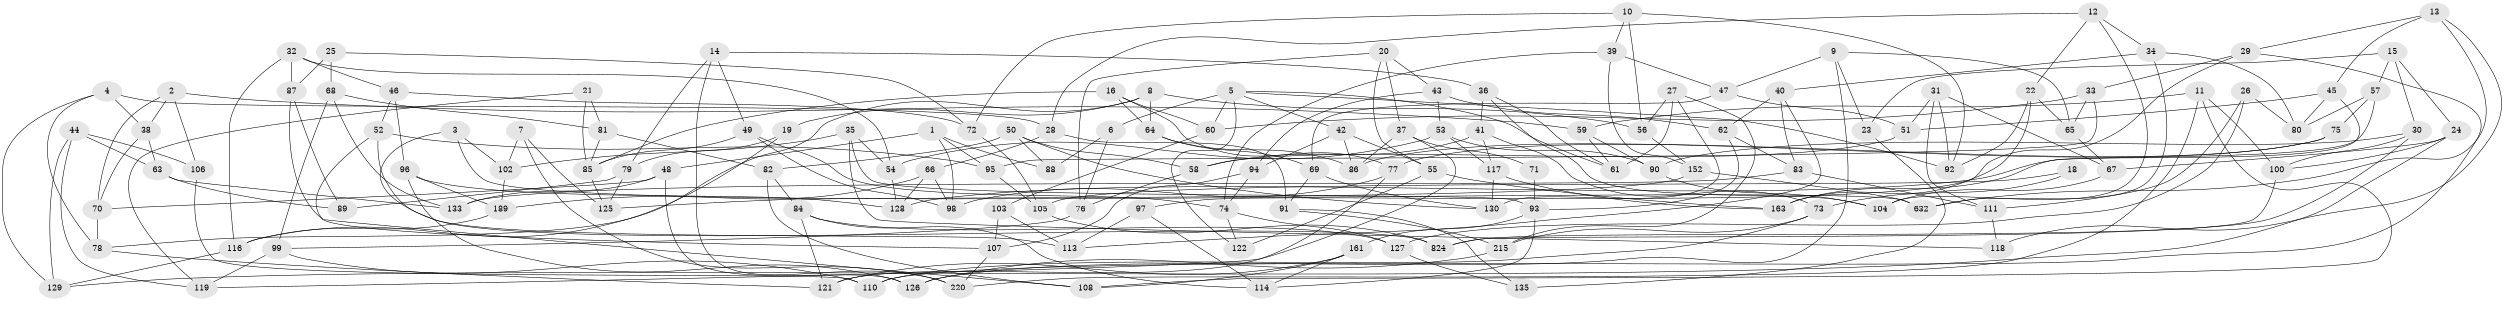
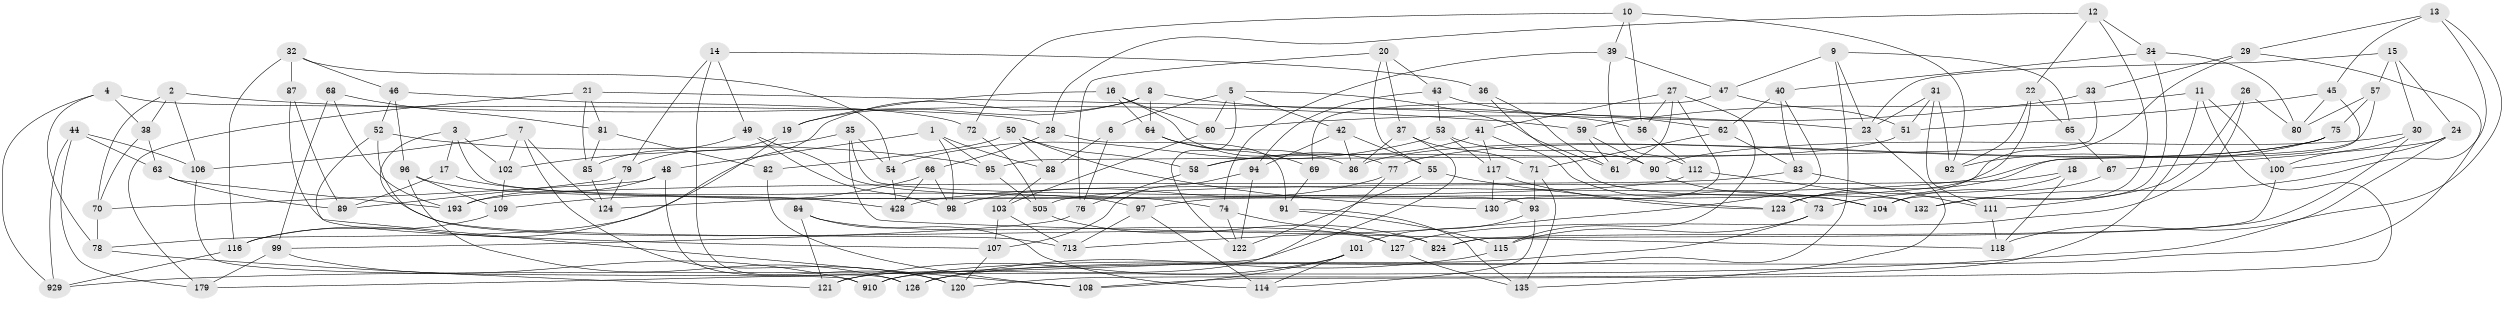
node "25": removed
edge "16" -- "85": now "16" -- "19"
edge "21" -- "23": added
edge "36" -- "41": now "27" -- "41"
edge "5" -- "92": now "75" -- "92"
edge "33" -- "65": removed
edge "31" -- "67": now "31" -- "23"
edge "7" -- "106": added
node "17": added
node "152": label "152" -> "112"
edge "82" -- "84": removed
edge "88" -- "103": added
edge "94" -- "74": now "94" -- "122"
edge "69" -- "130": removed
edge "62" -- "93": now "62" -- "71"
node "133": label "133" -> "193"
node "189": label "189" -> "109"
node "125": label "125" -> "124"
node "128": label "128" -> "428"
node "105": label "105" -> "505"
node "163": label "163" -> "123"
node "632": label "632" -> "132"
edge "18" -- "118": added
edge "71" -- "135": added
node "113": label "113" -> "713"
node "161": label "161" -> "101"
node "215": label "215" -> "115"
node "129": label "129" -> "929"
node "119": label "119" -> "179"
node "110": label "110" -> "910"
node "220": label "220" -> "120"
